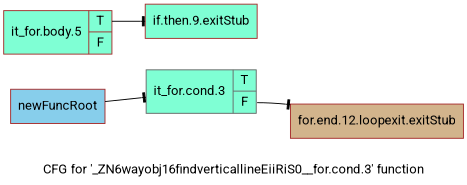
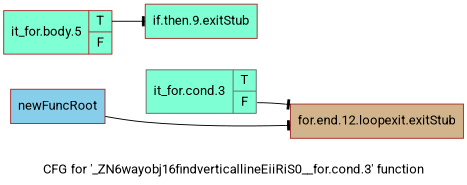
edge "newFuncRoot" -> "it_for.cond.3": now "newFuncRoot" -> "for.end.12.loopexit.exitStub"
